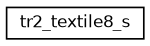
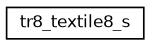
node "tr2_textile8_s": label "tr2_textile8_s" -> "tr8_textile8_s"
